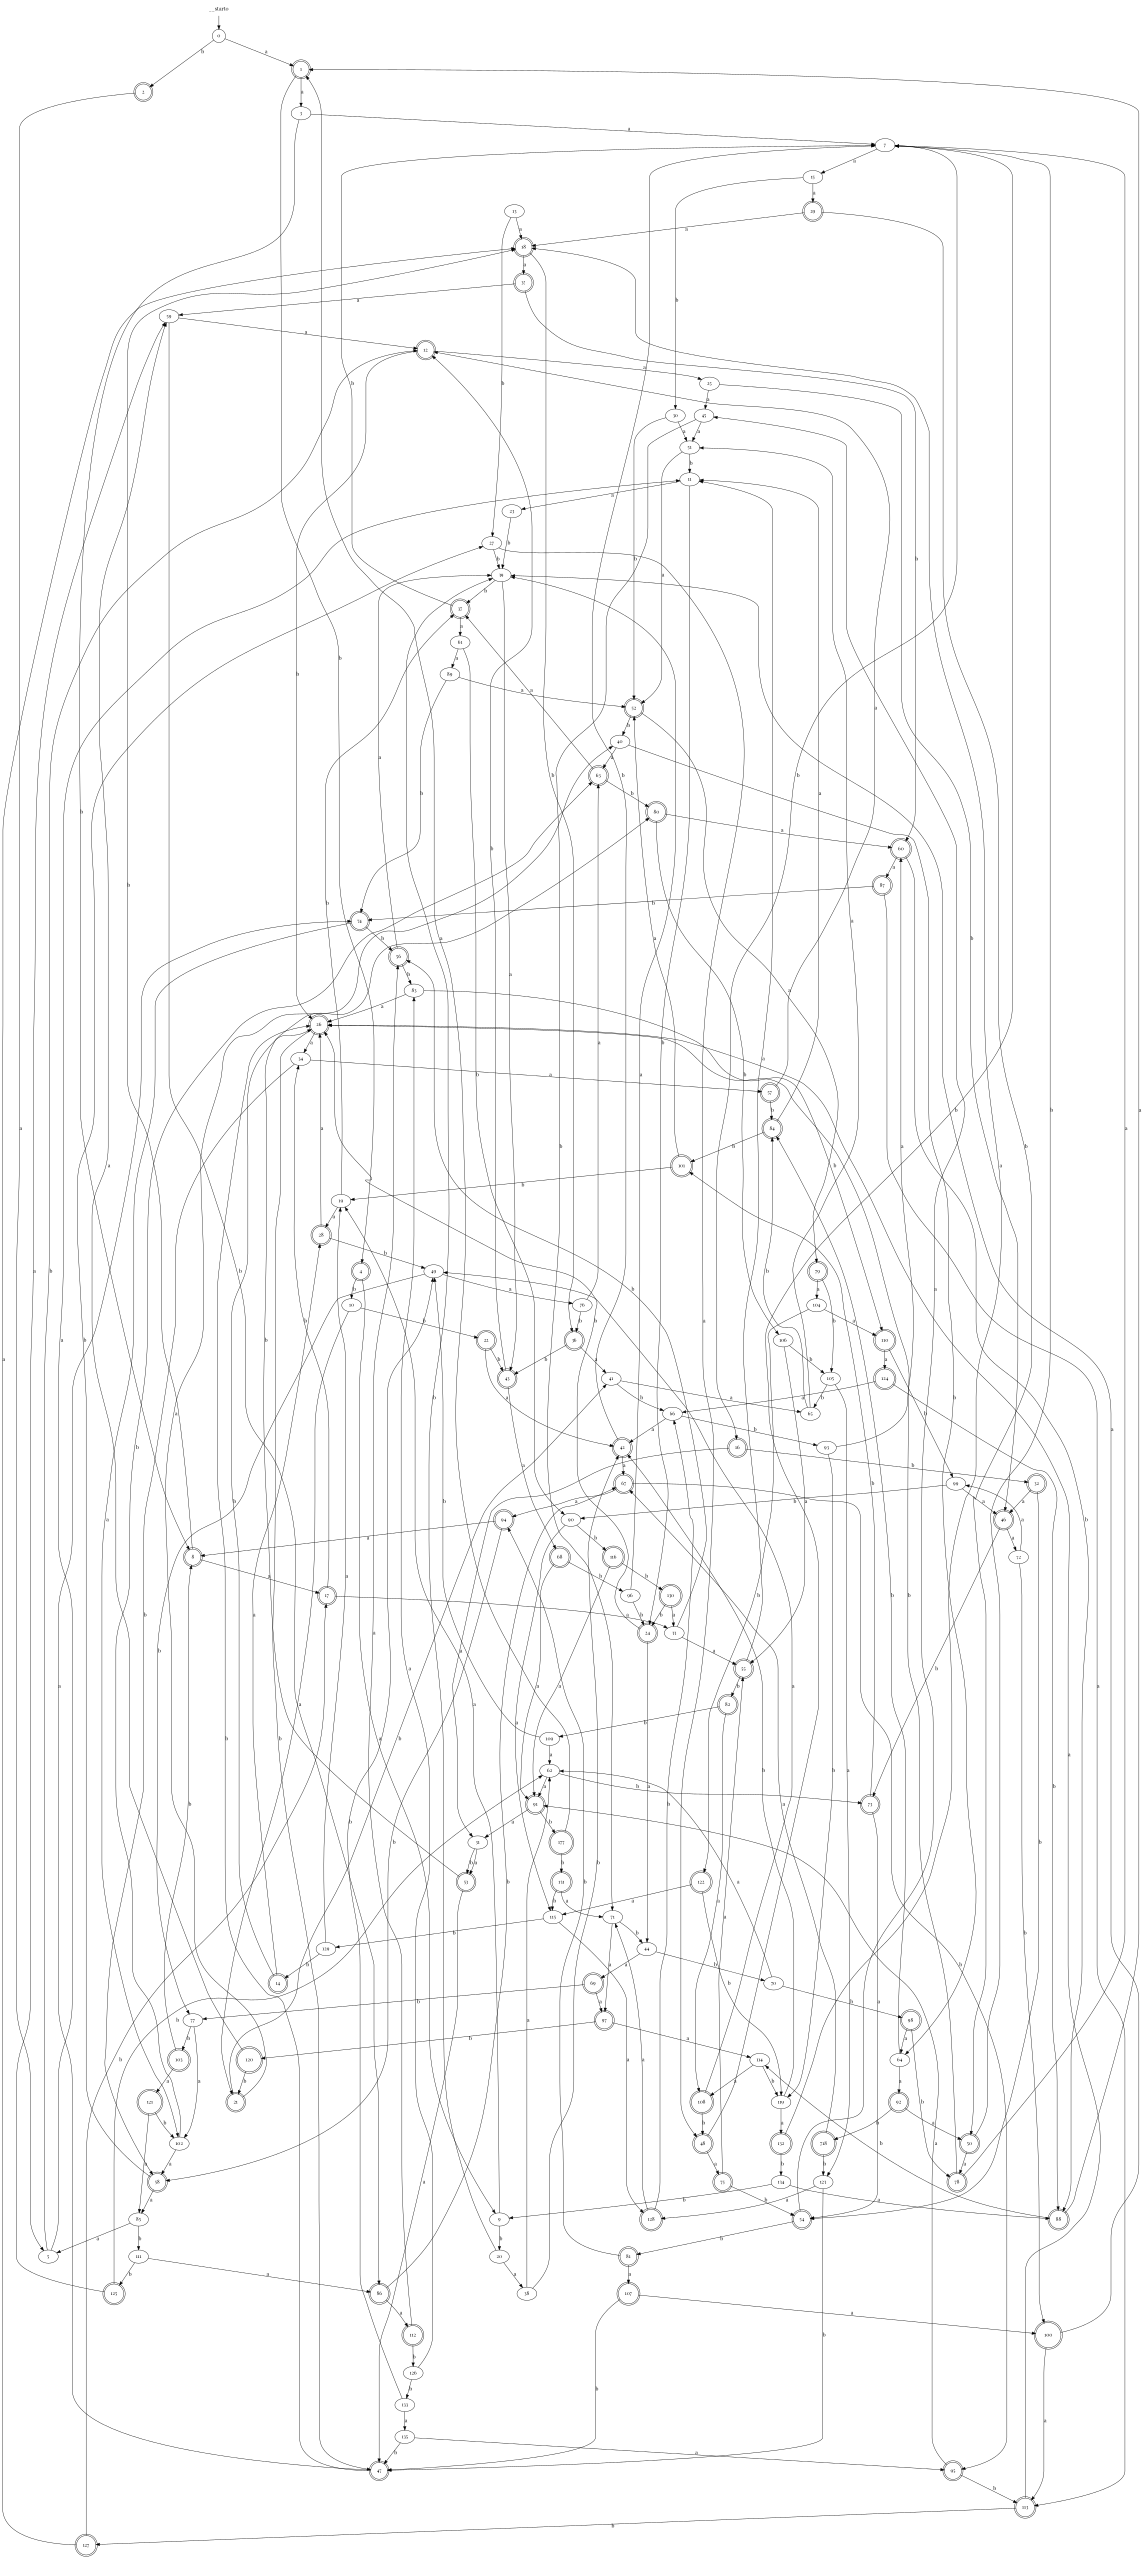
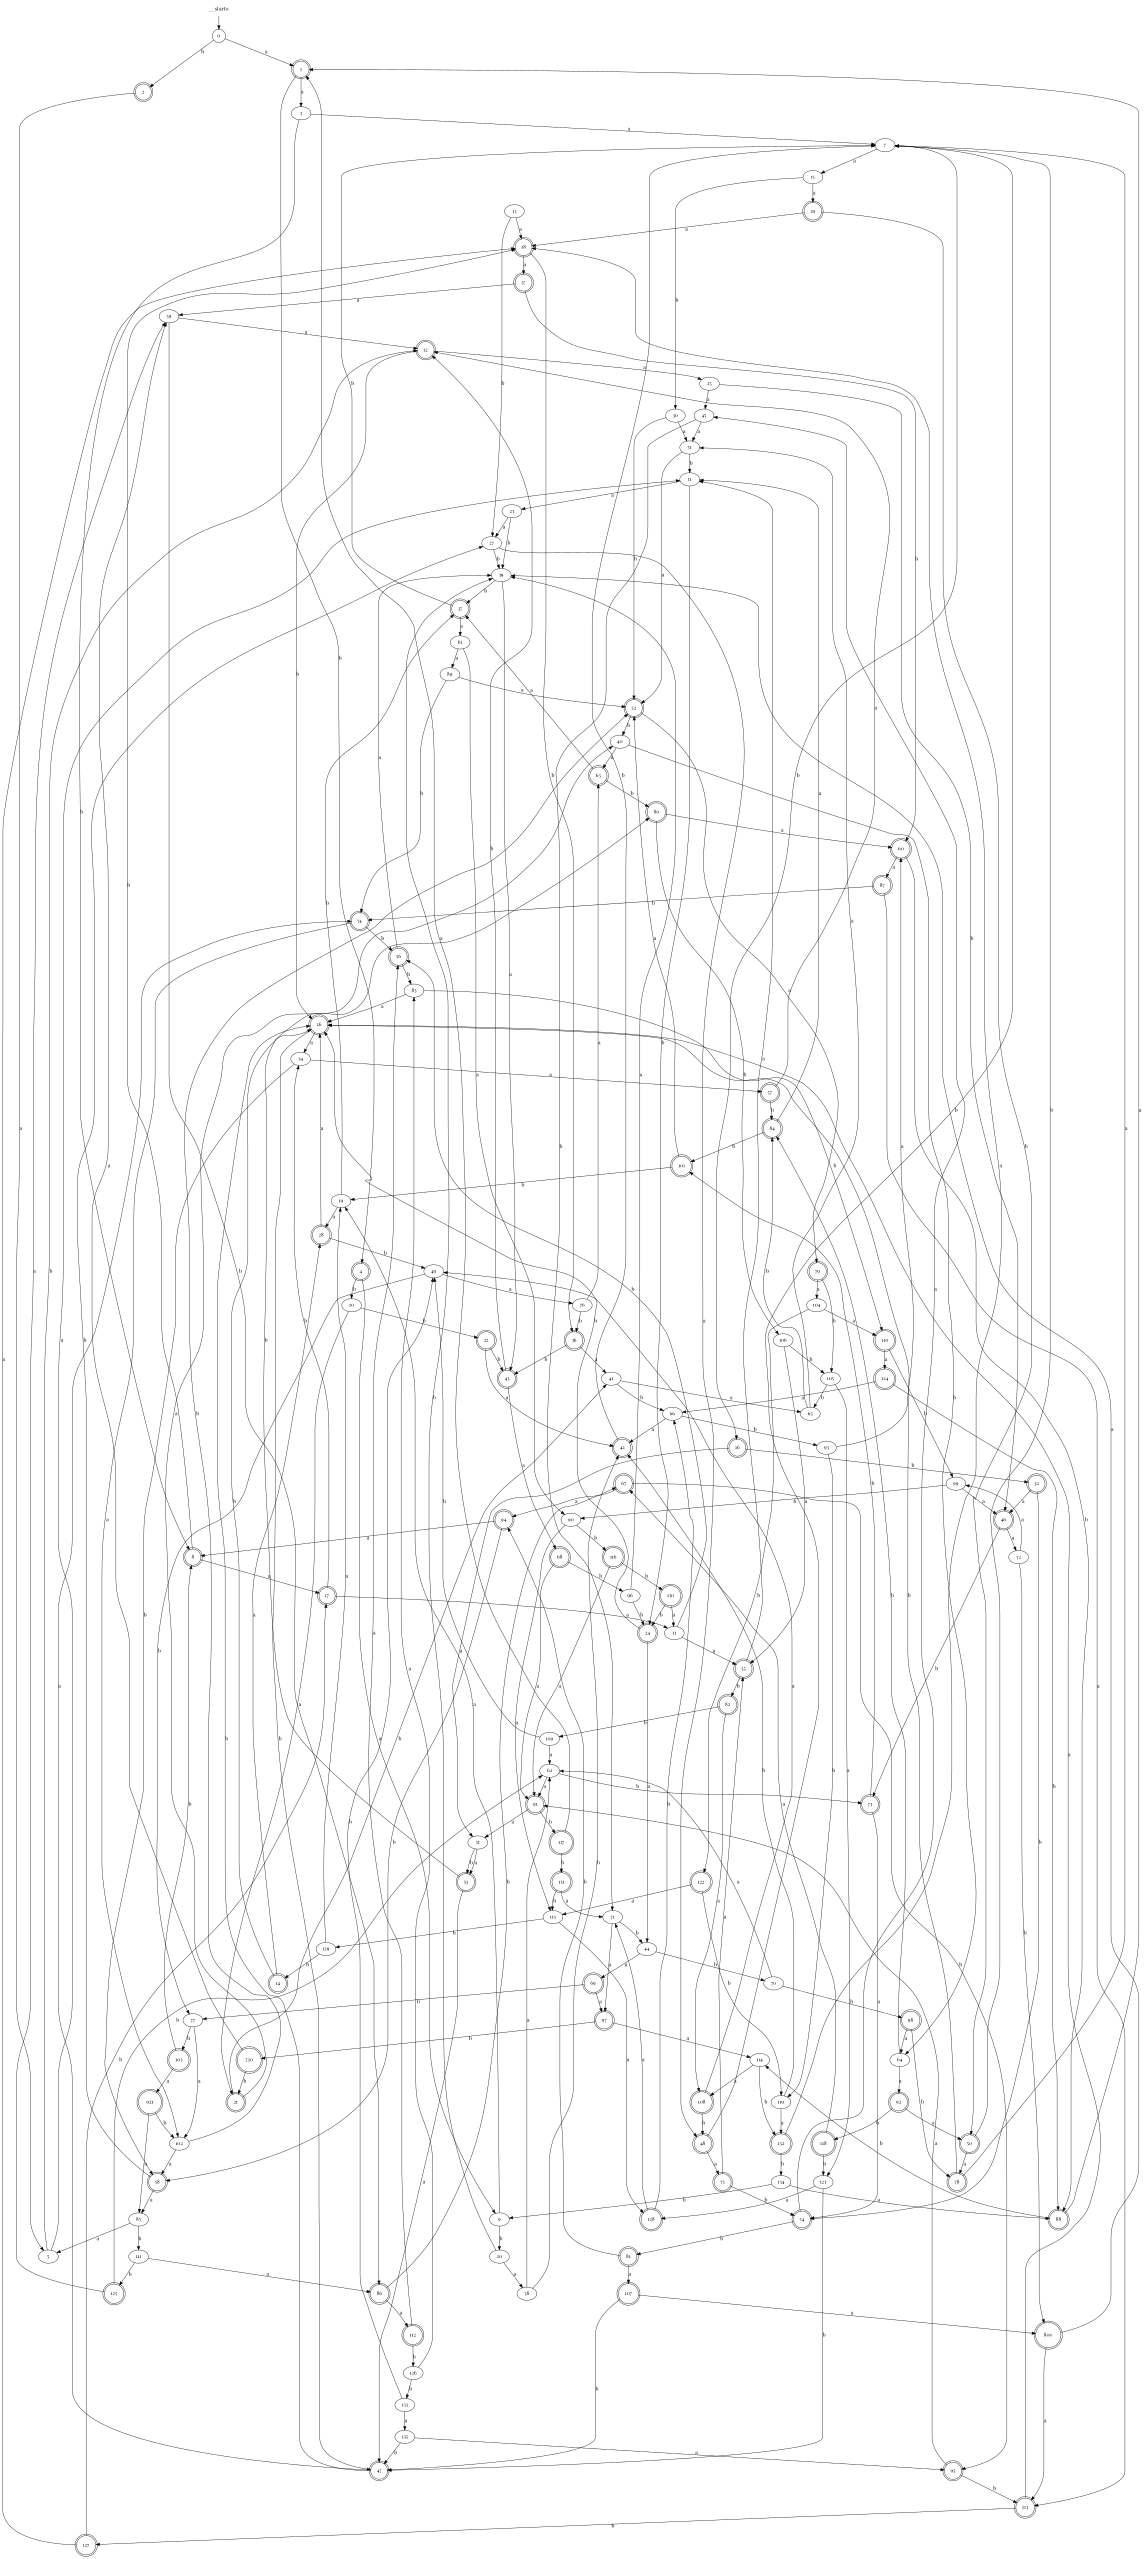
edge "23" -> "27": added, label "a"
edge "61" -> "90": label "b" -> "a"
edge "102" -> "63": now "102" -> "52"
edge "42" -> "67": removed, label "a"
node "177": label "177" -> "117"
node "120": label "120" -> "720"
edge "114" -> "119": now "114" -> "132"
node "121": label "121" -> "921"
node "718": label "718" -> "118"
node "100": label "100" -> "800"
